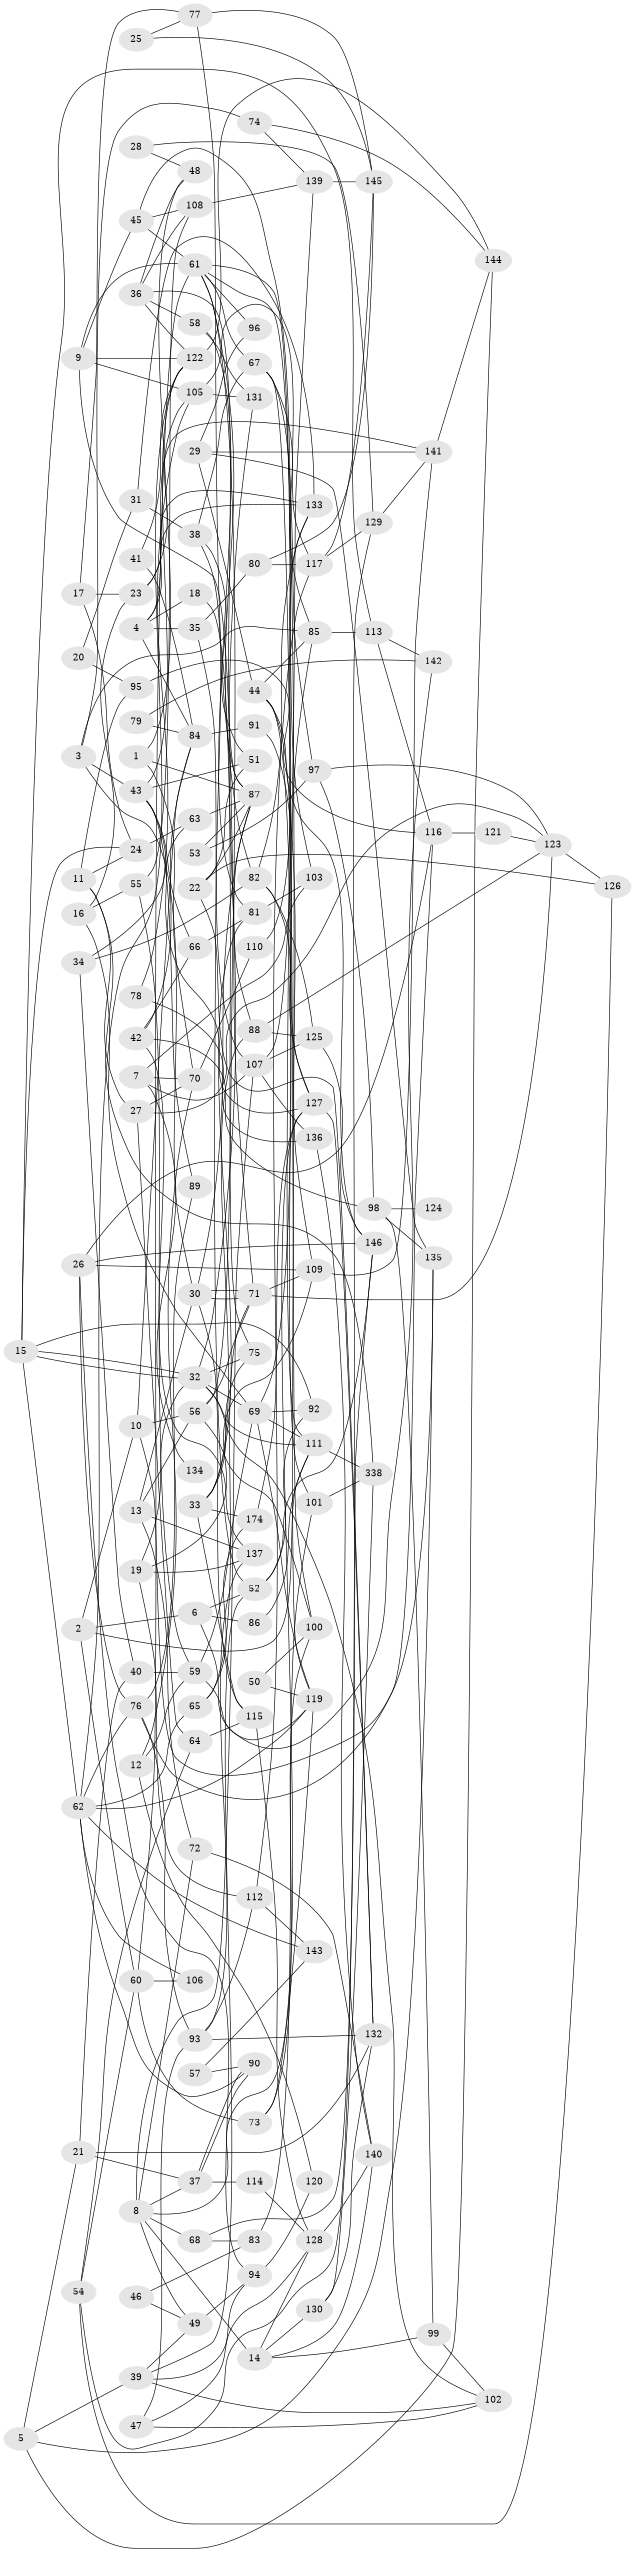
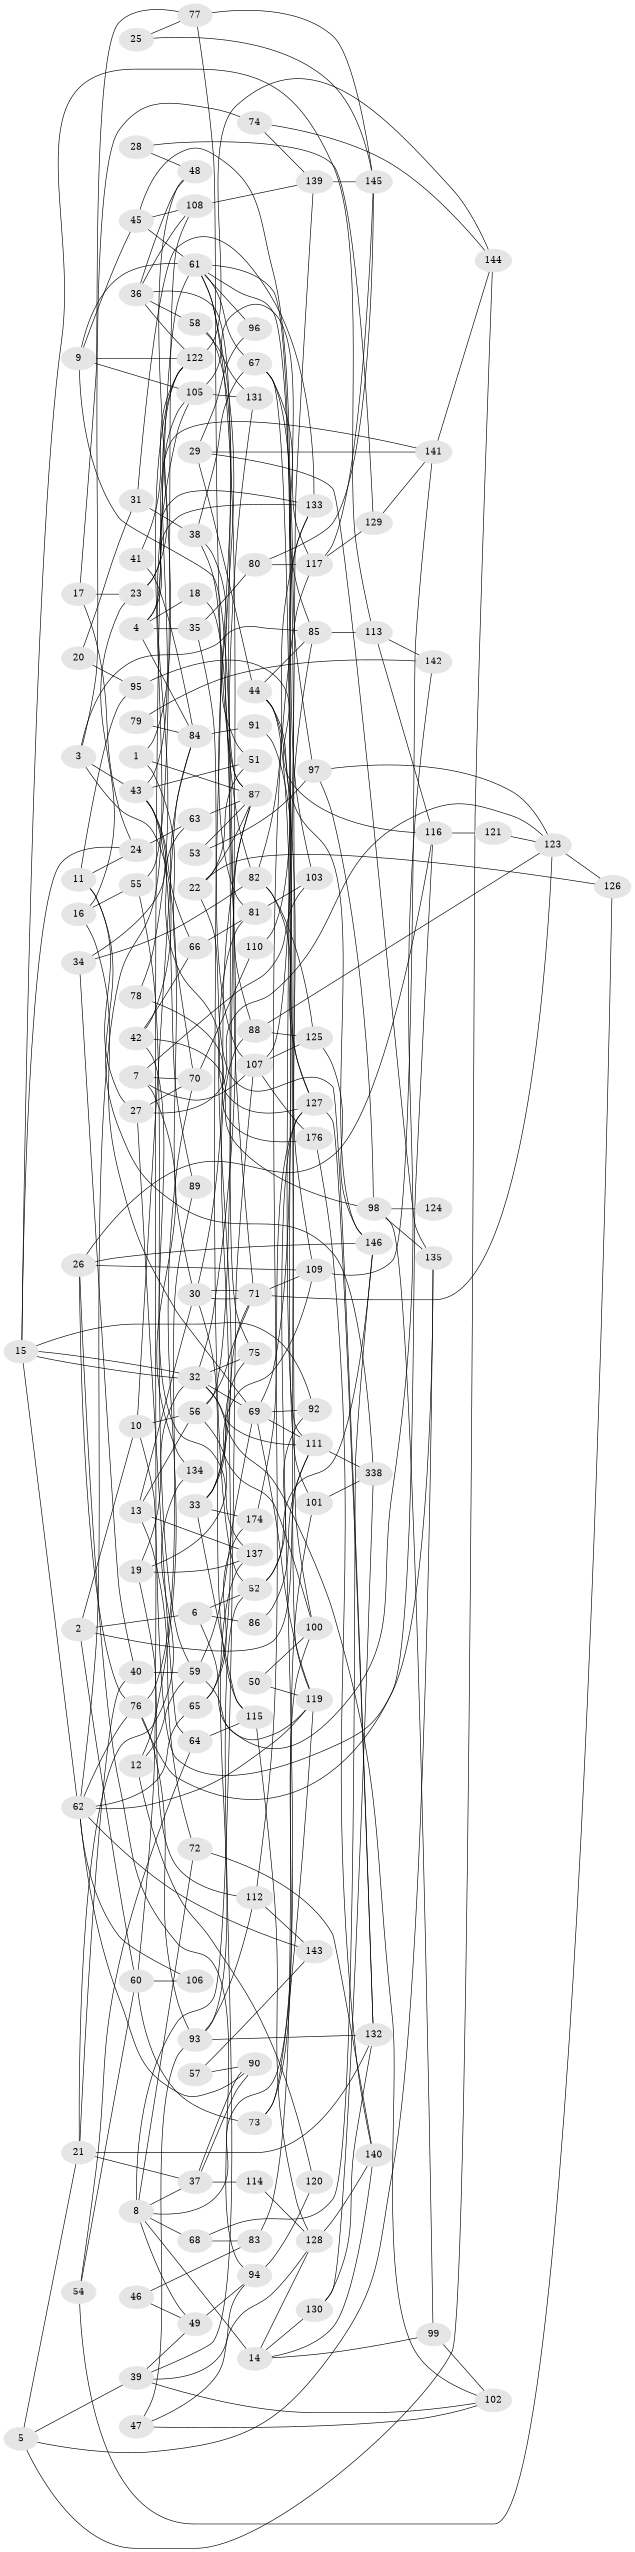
node "136": label "136" -> "176"
edge "129" -- "54": removed
edge "134" -- "21": added
